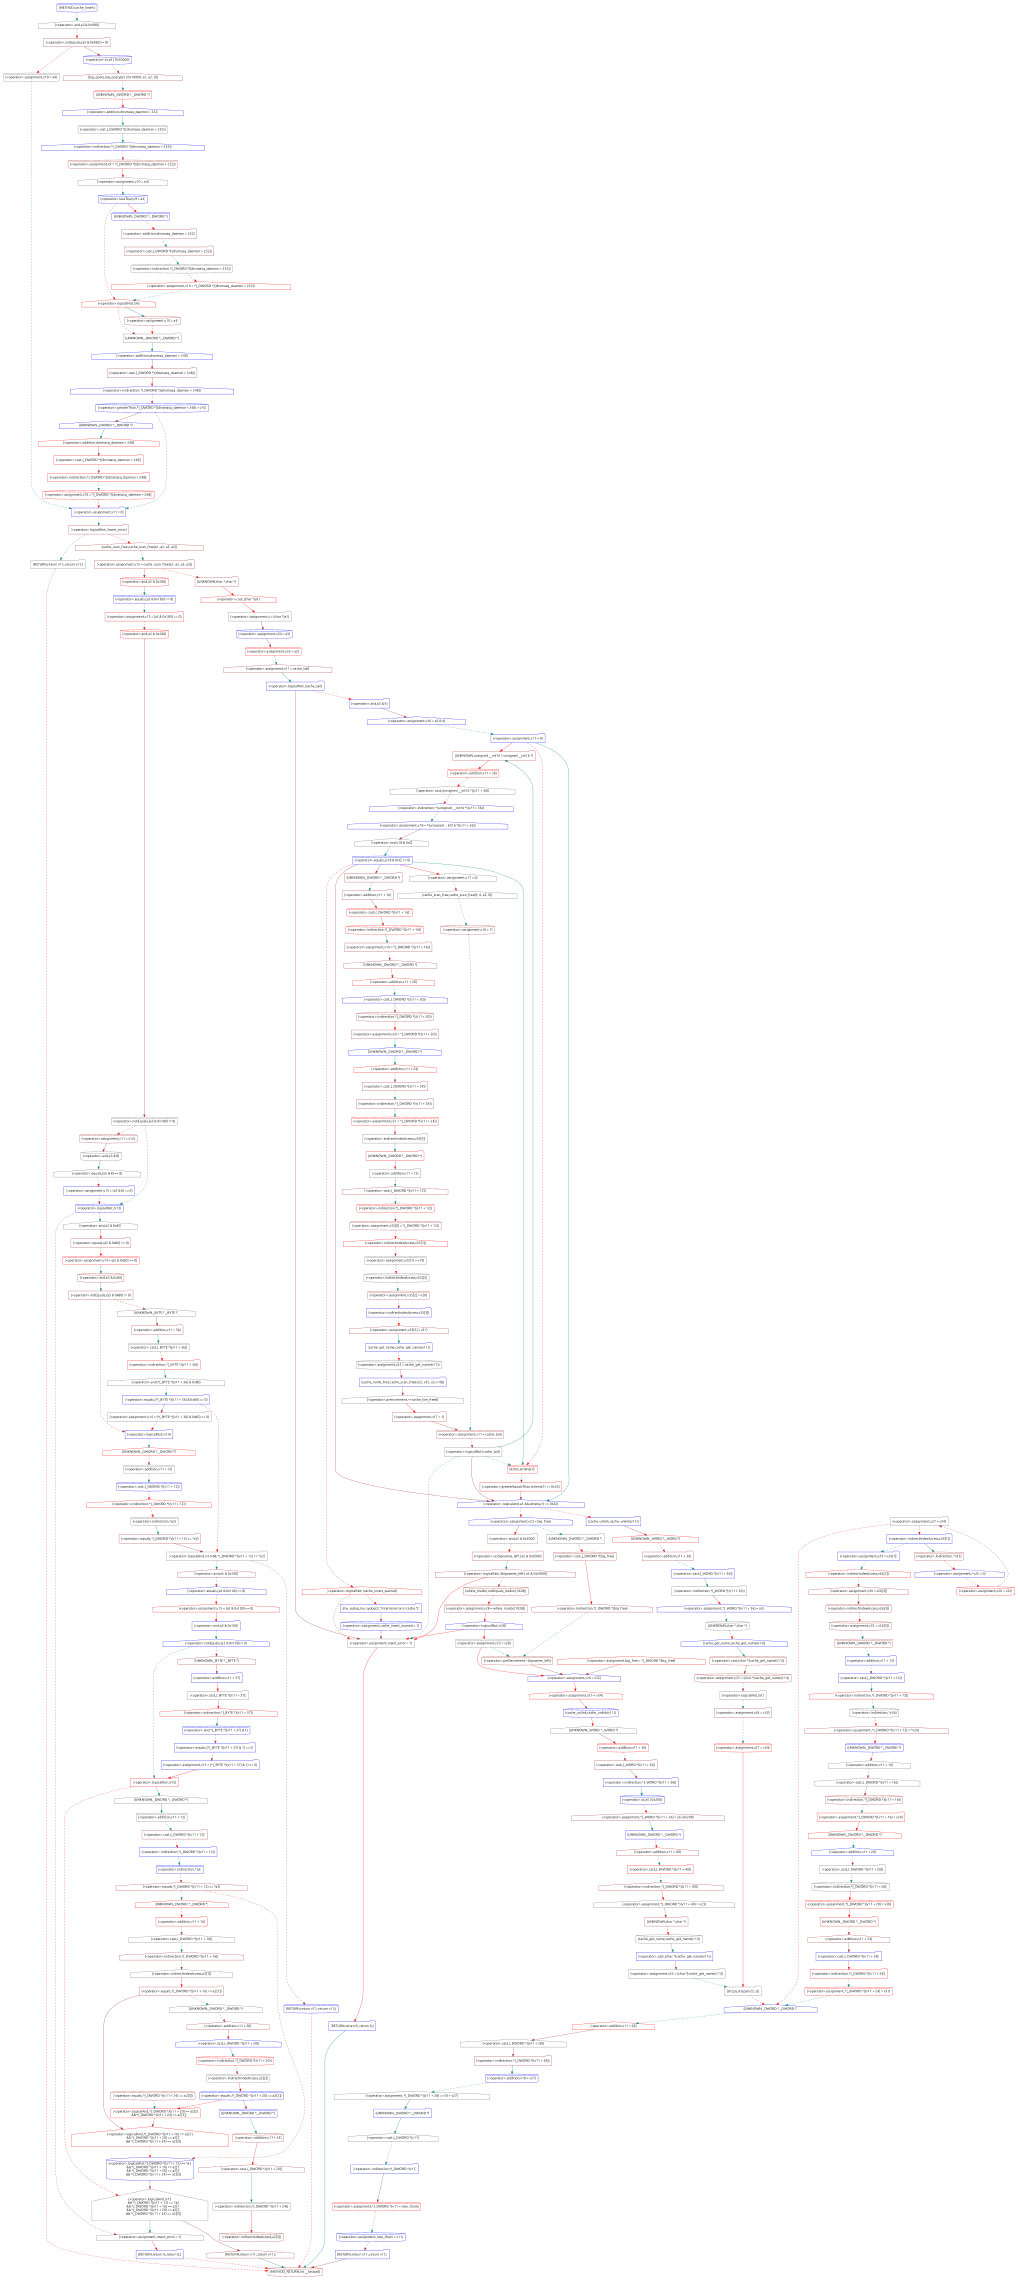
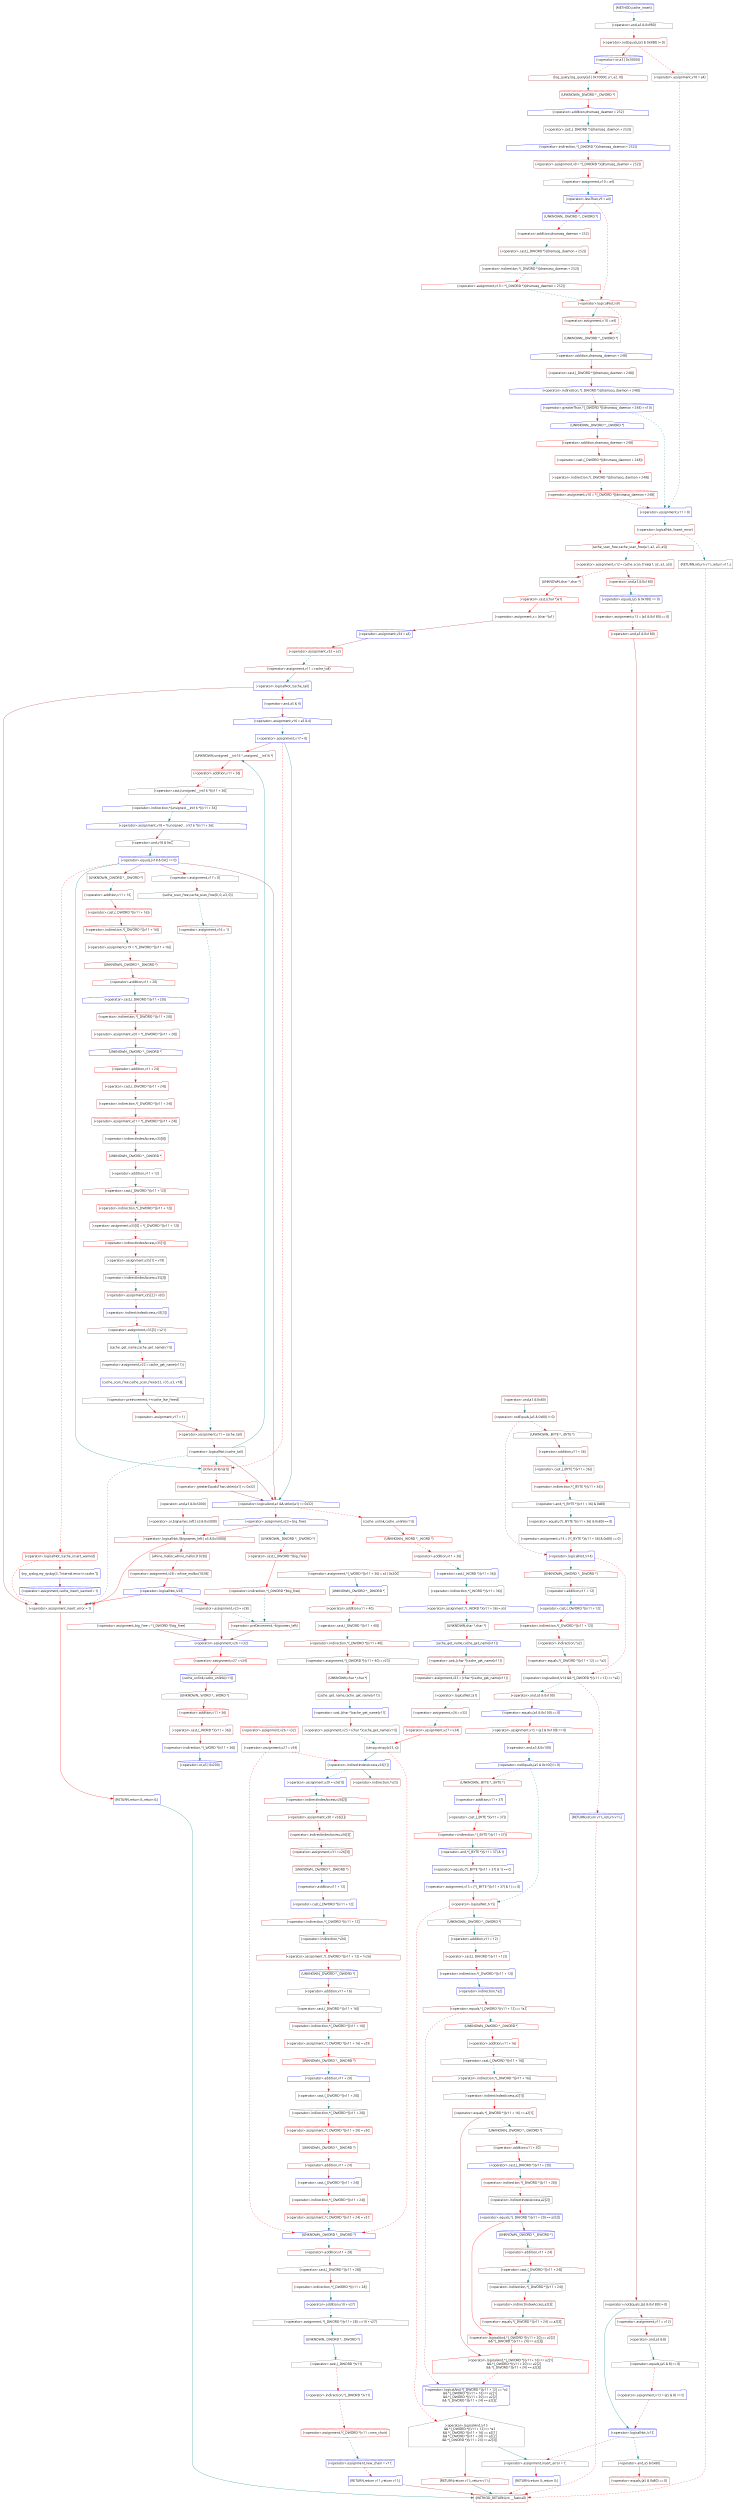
edge "(<operator>.notEquals,(a5 & 0x180) != 0)" -> "(<operator>.logicalNot,!v13)": style dashed -> solid
node "(<operator>.equals,(a5 & 0x80) == 0)": shape folder -> cylinder
node "(<operator>.assignment,v14 = (a5 & 0x80) == 0)": removed
node "(cache_name_free,cache_scan_free(v22, v35, a3, v18))": label "(cache_name_free,cache_scan_free(v22, v35, a3, v18))" -> "(cache_scan_free,cache_scan_free(v22, v35, a3, v18))"
edge "(<operator>.equals,(*(_BYTE *)(v11 + 36) & 0x80) == 0)" -> "(<operator>.logicalAnd,!v14 && *(_DWORD *)(v11 + 12) == *a2)": now "(<operator>.logicalNot,!v14)" -> "(<operator>.logicalAnd,!v14 && *(_DWORD *)(v11 + 12) == *a2)"
edge "(<operator>.assignment,v23 = big_free)" -> "(<operator>.and,a5 & 0x5000)": now "(<operator>.assignment,v23 = big_free)" -> "(<operator>.logicalNot,!(bignames_left | a5 & 0x5000))"
node "(<operator>.assignment,*v25 = 0)": removed
node "(<operator>.logicalNot,!cache_insert_warned)": shape house -> cylinder
node "(whine_malloc,notEquals_malloc(1028))": label "(whine_malloc,notEquals_malloc(1028))" -> "(whine_malloc,whine_malloc(1028))"
edge "(strcpy,strcpy(v25, s))" -> "(<operator>.indirectIndexAccess,v26[1])": added
edge "(<operator>.or,a5 | 0x200)" -> "(<operator>.assignment,*(_WORD *)(v11 + 36) = a5 | 0x200)": removed
edge "(<operator>.cast,(_DWORD *)v11)" -> "(<operator>.indirection,*(_DWORD *)v11)": color teal -> red
edge "(<operator>.indirection,*(_DWORD *)v11)" -> "(<operator>.assignment,*(_DWORD *)v11 = new_chain)": style solid -> dashed
edge "(<operator>.indirectIndexAccess,a2[3])" -> "(<operator>.equals,*(_DWORD *)(v11 + 24) == a2[3])": added
